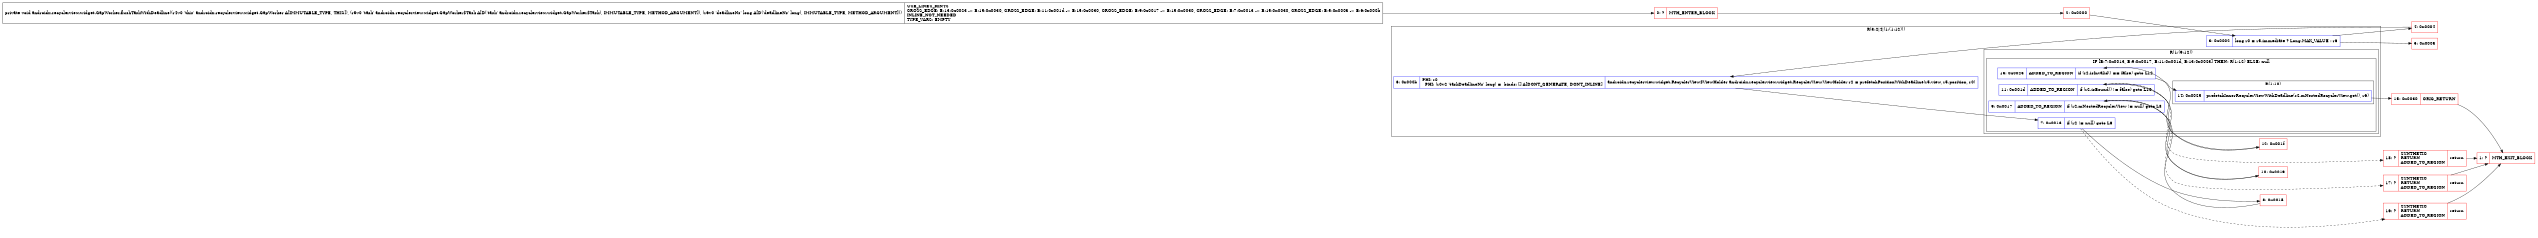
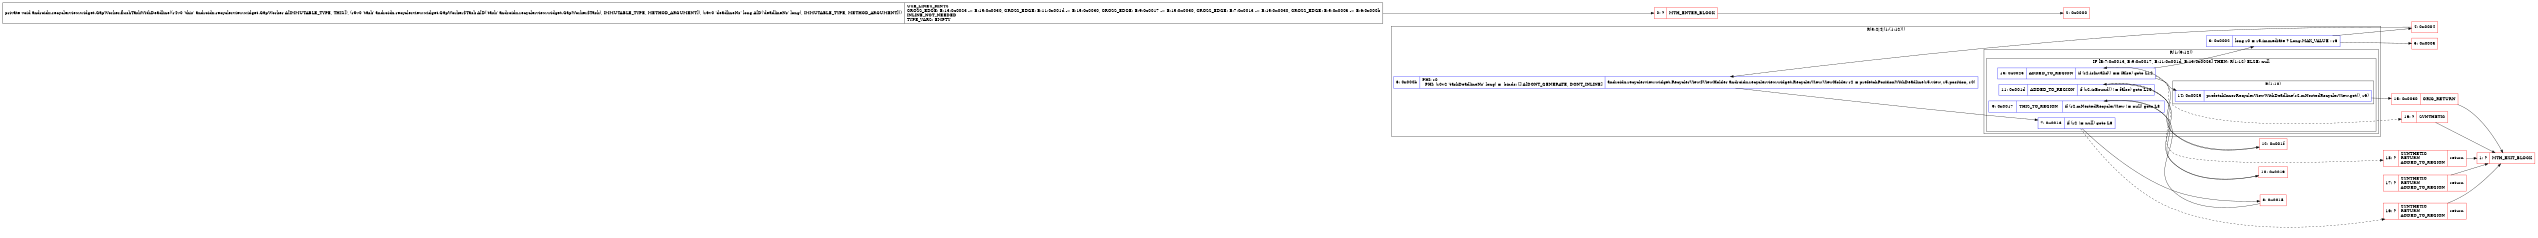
edge "2: 0x0000" -> "3: 0x0002": now "13: 0x0023" -> "3: 0x0002"
node "9: 0x0017": text "ADDED_TO_REGION" -> "THIS_TO_REGION"
node "19: ?": added
edge "9: 0x0017" -> "17: ?": removed
